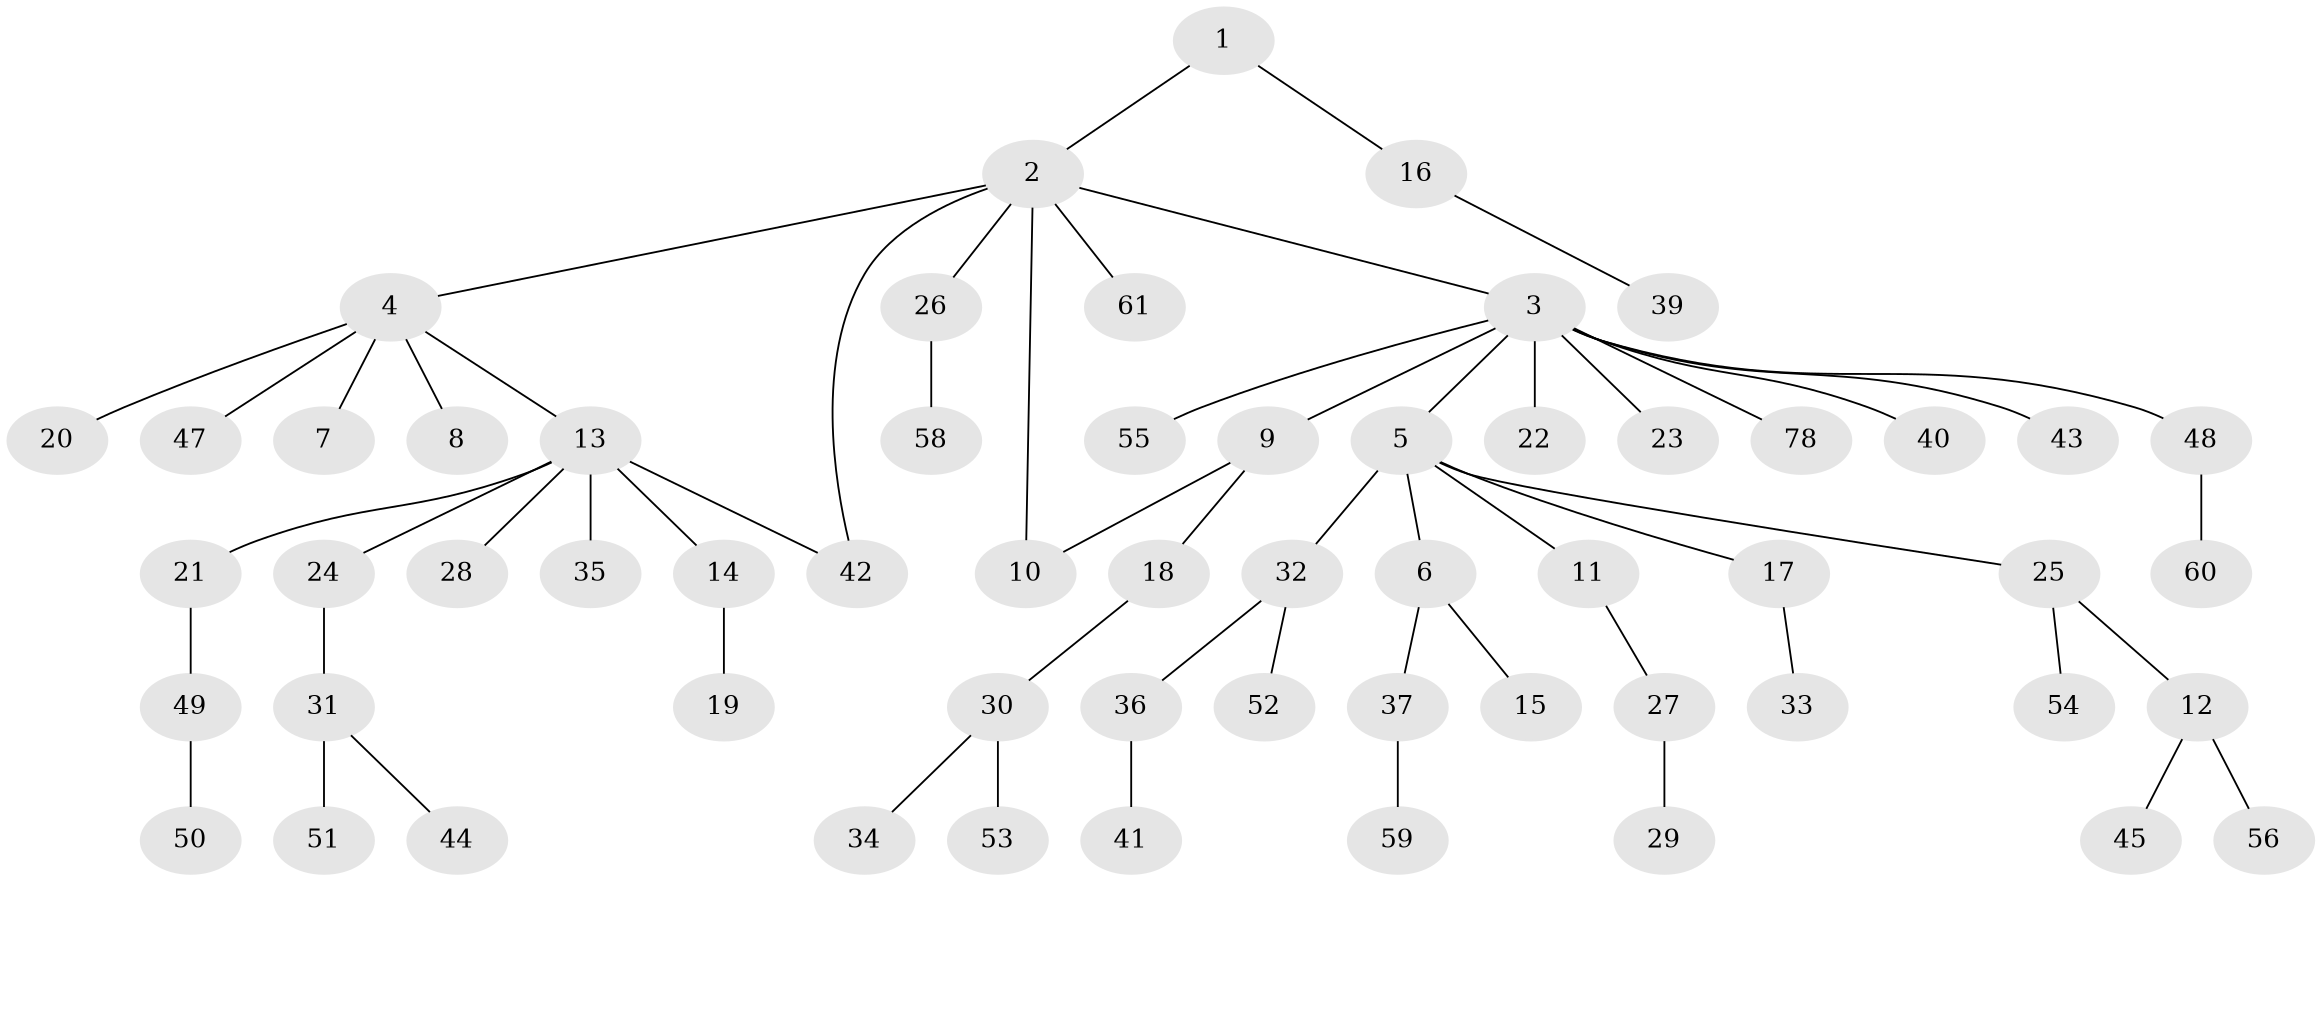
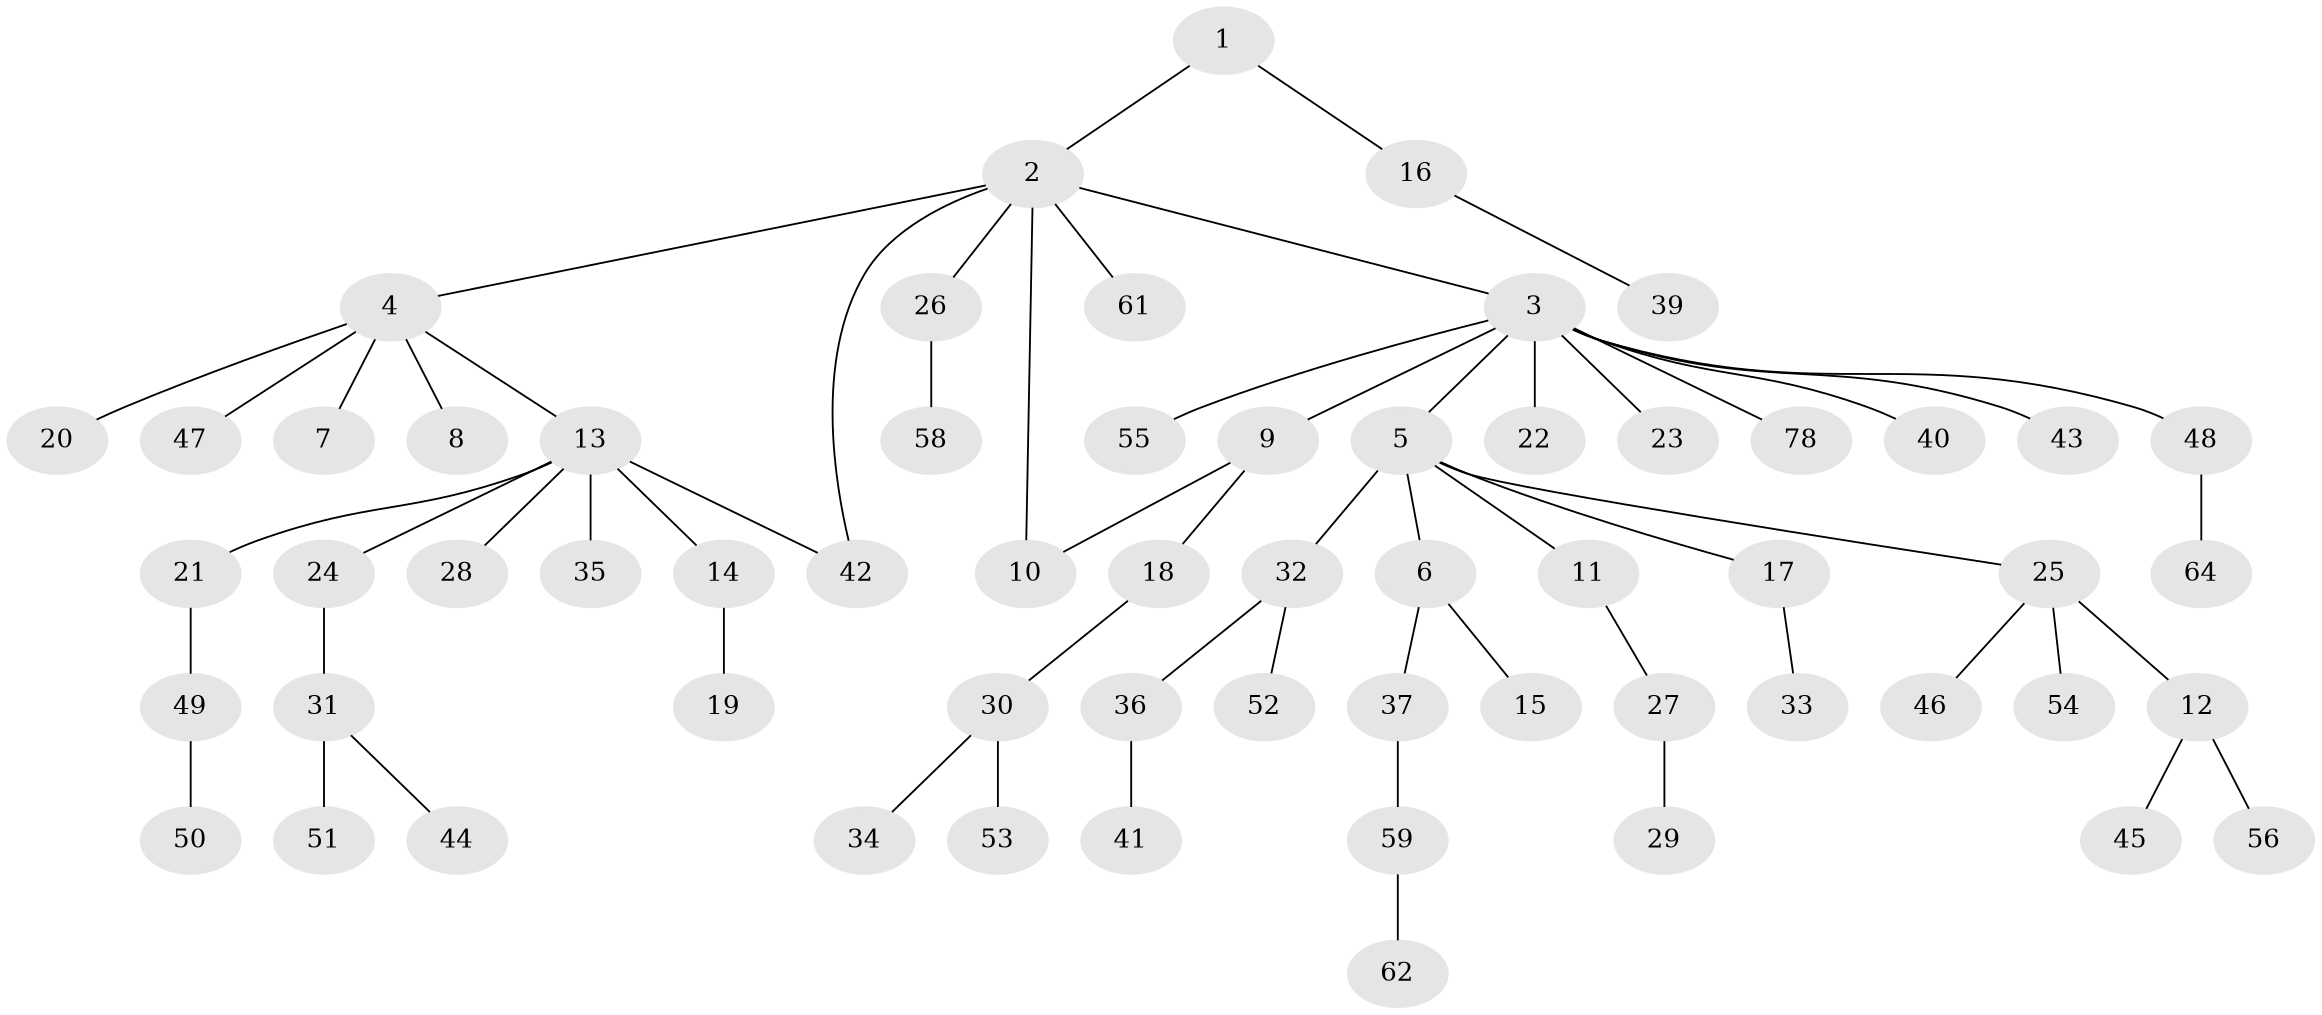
node "60": label "60" -> "64"
node "46": added
node "62": added
